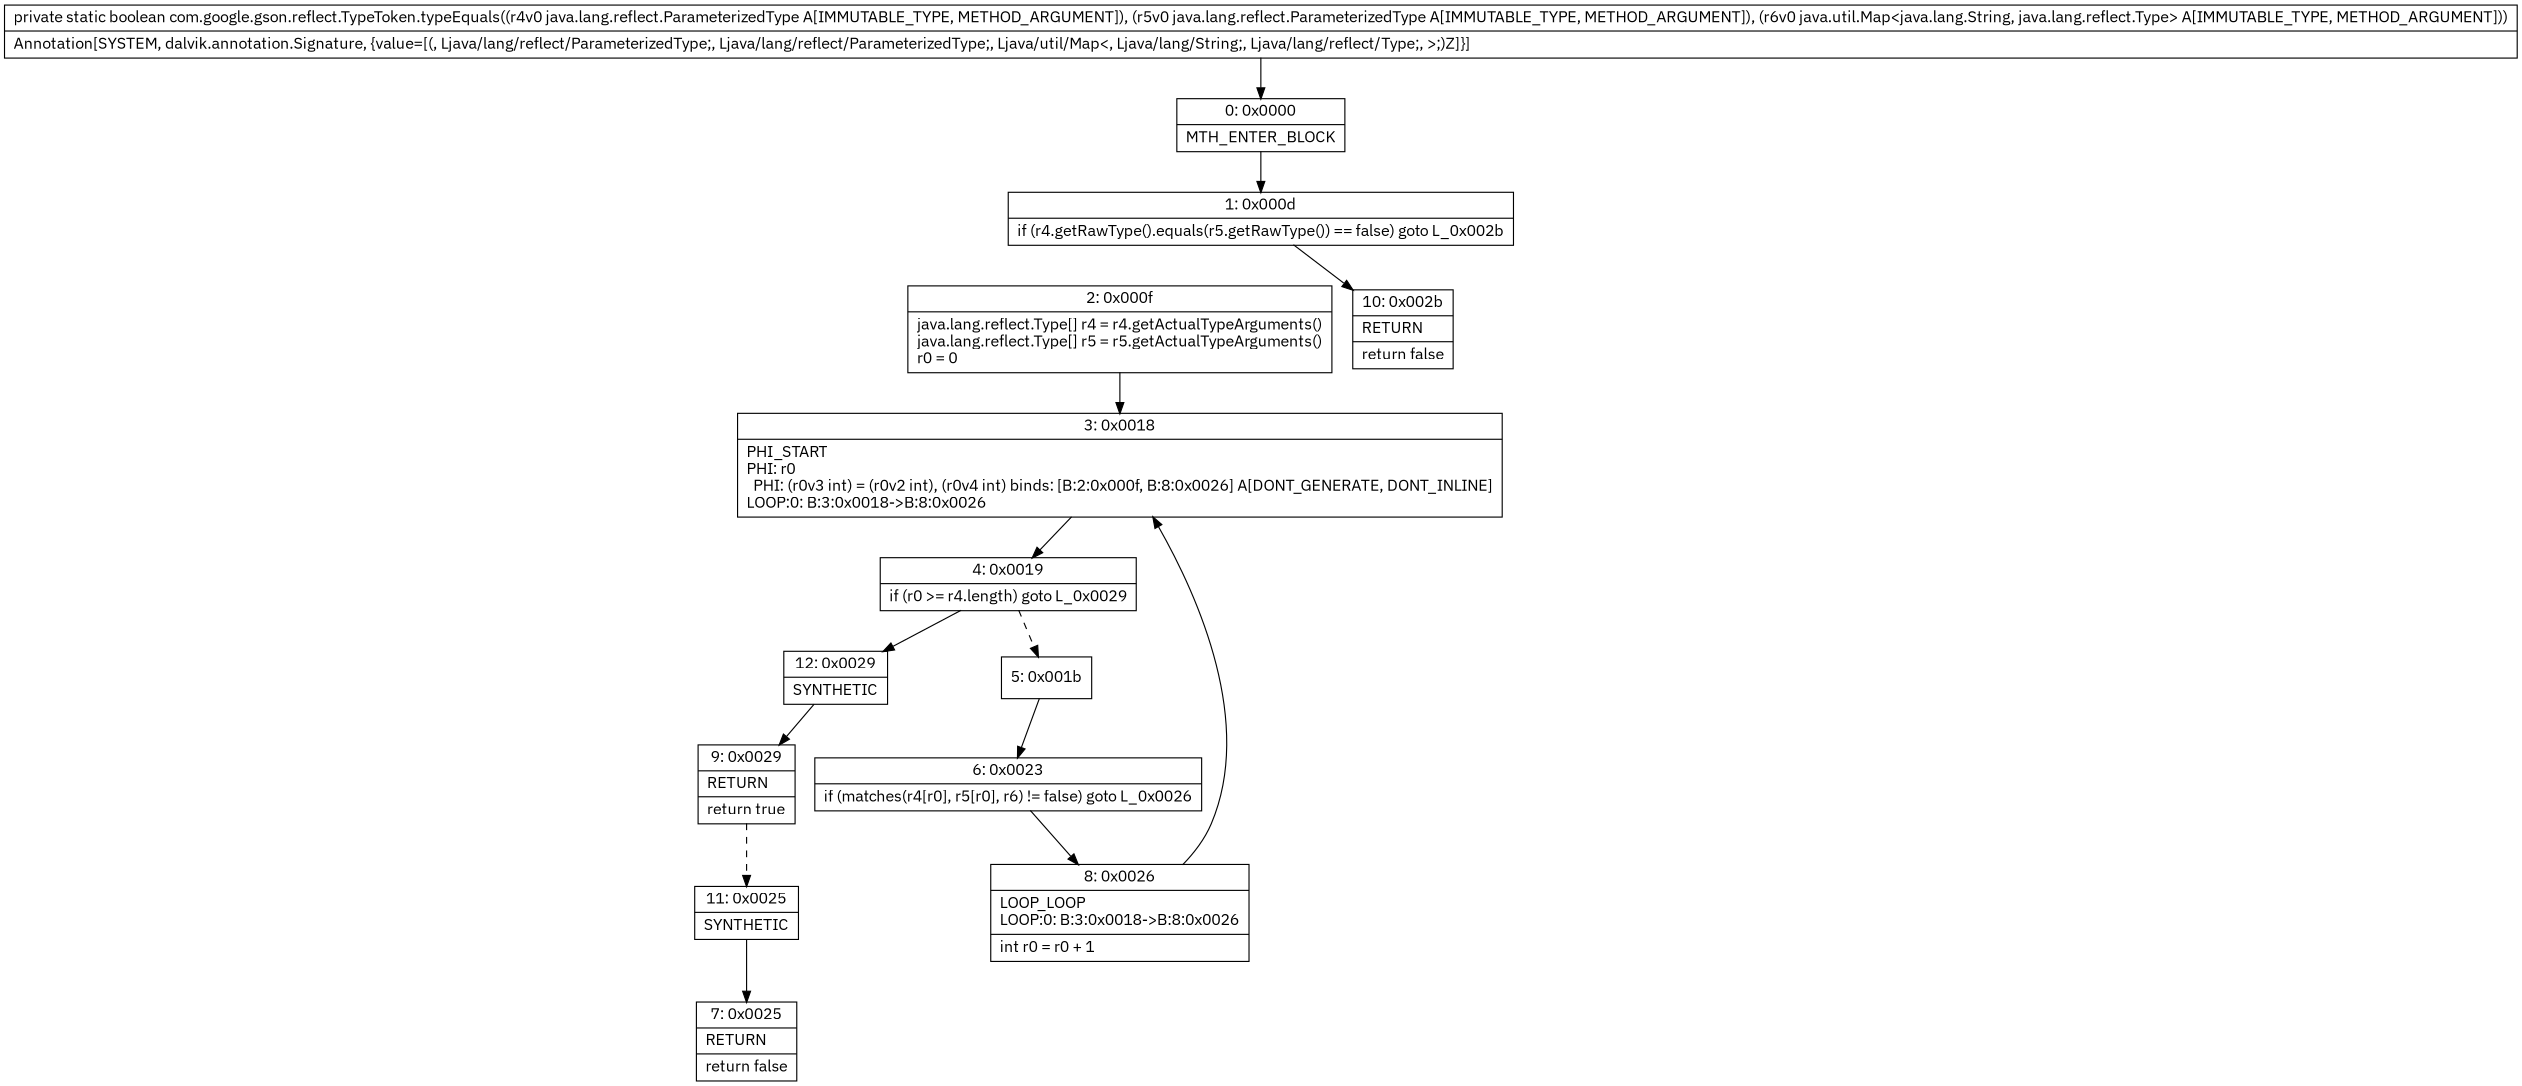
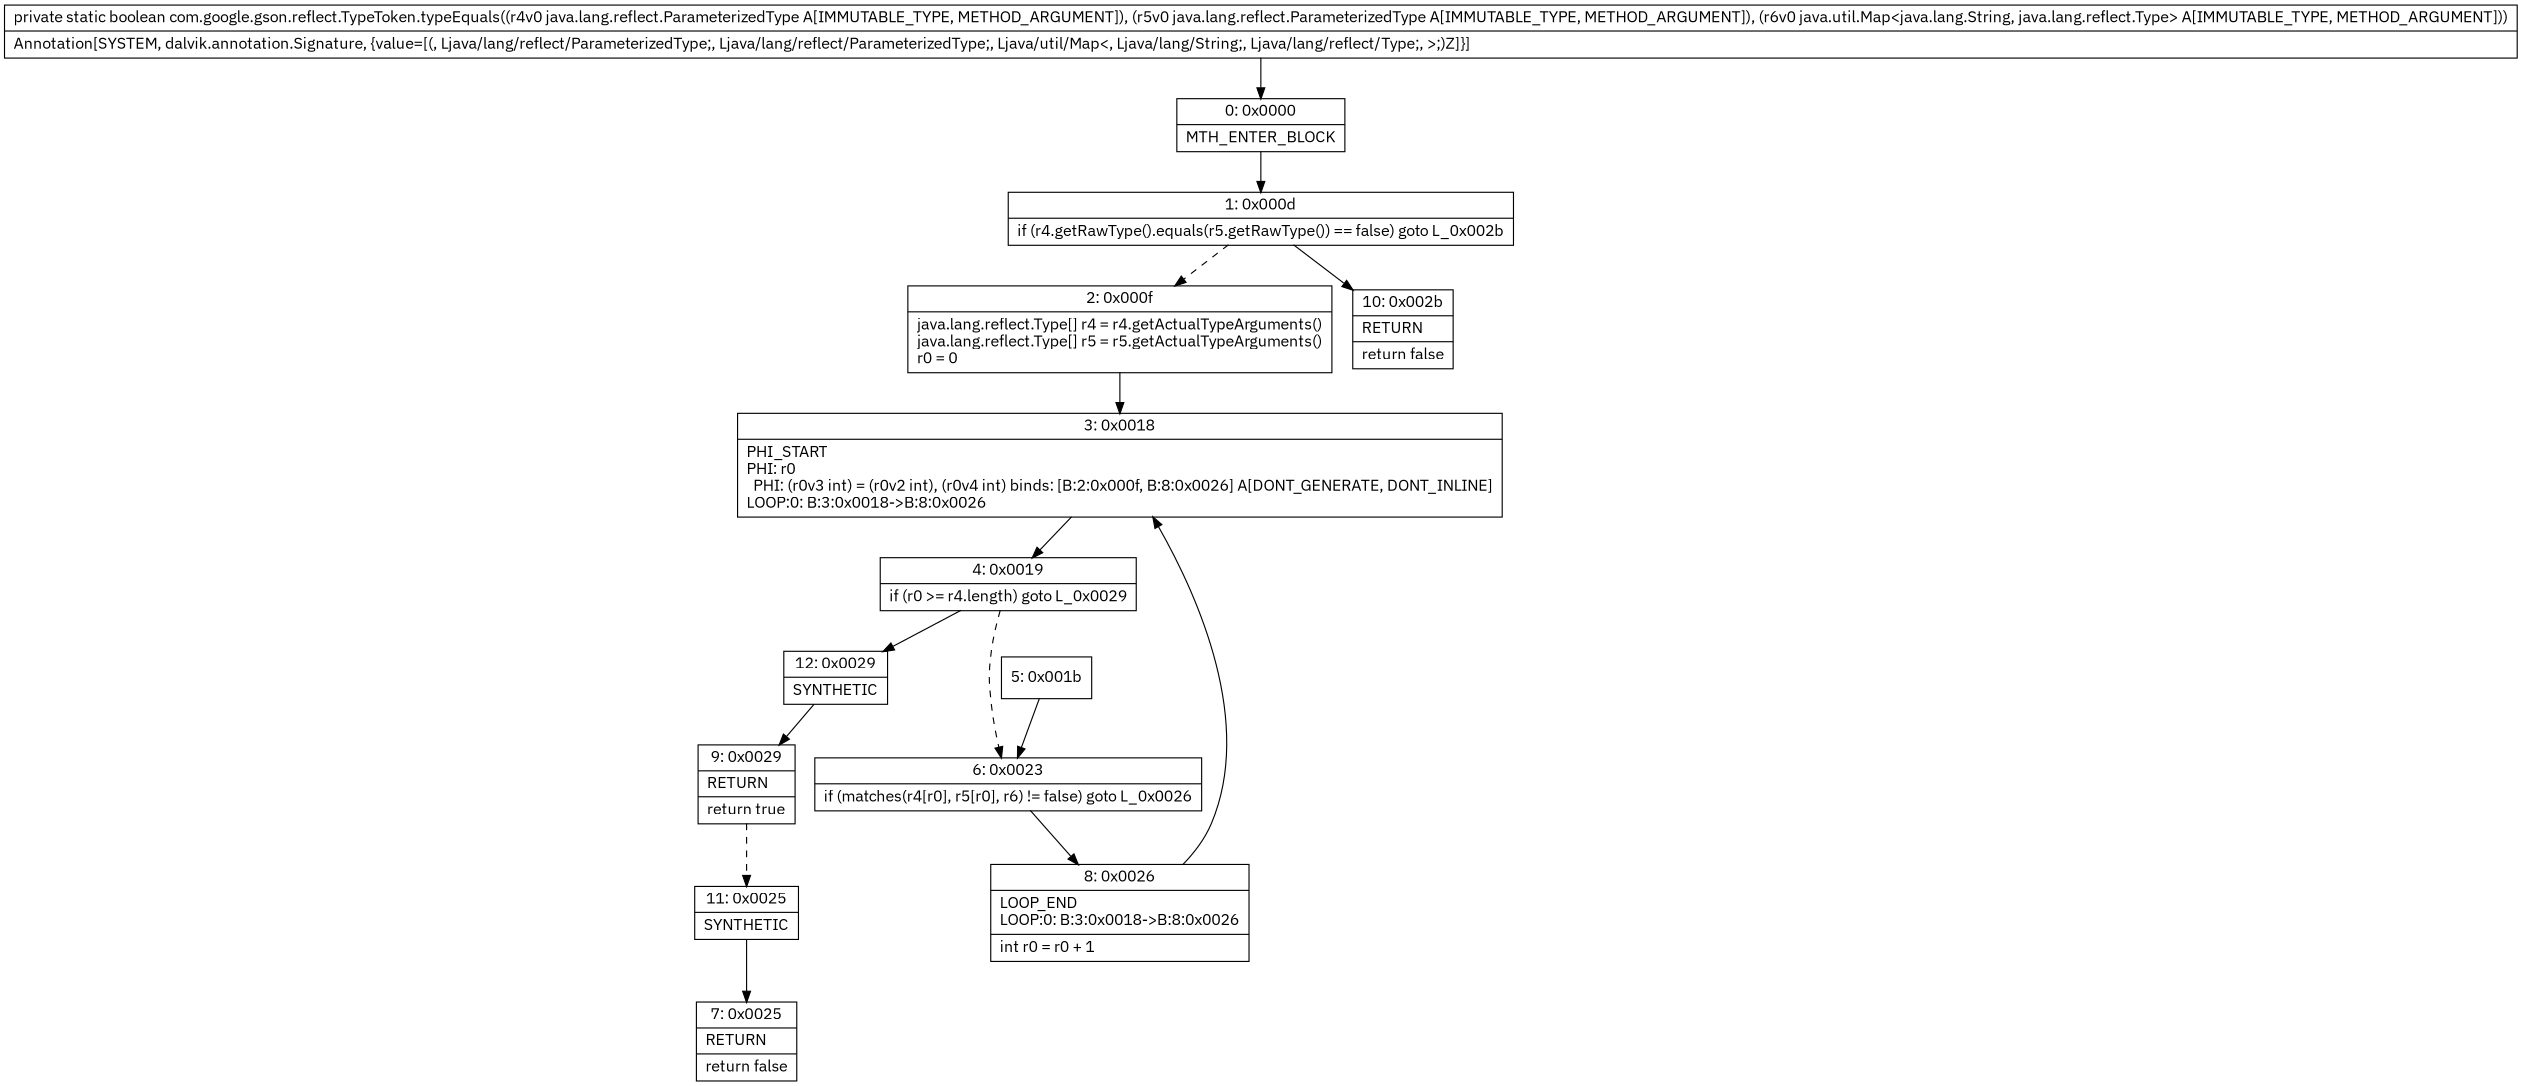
edge "1: 0x000d" -> "2: 0x000f": added
edge "4: 0x0019" -> "5: 0x001b": now "4: 0x0019" -> "6: 0x0023"
node "8: 0x0026": text "LOOP_LOOP" -> "LOOP_END"
